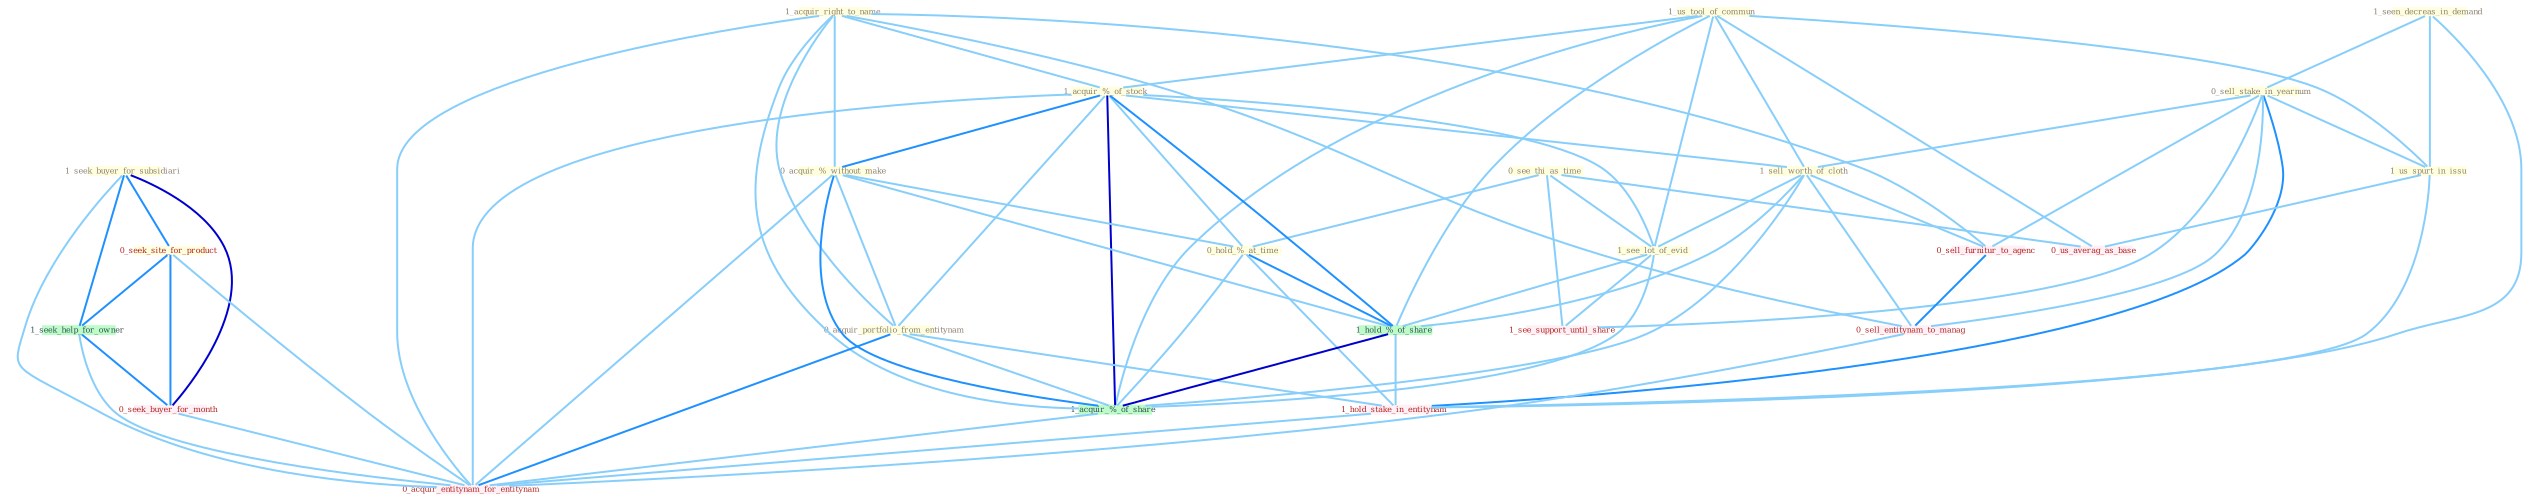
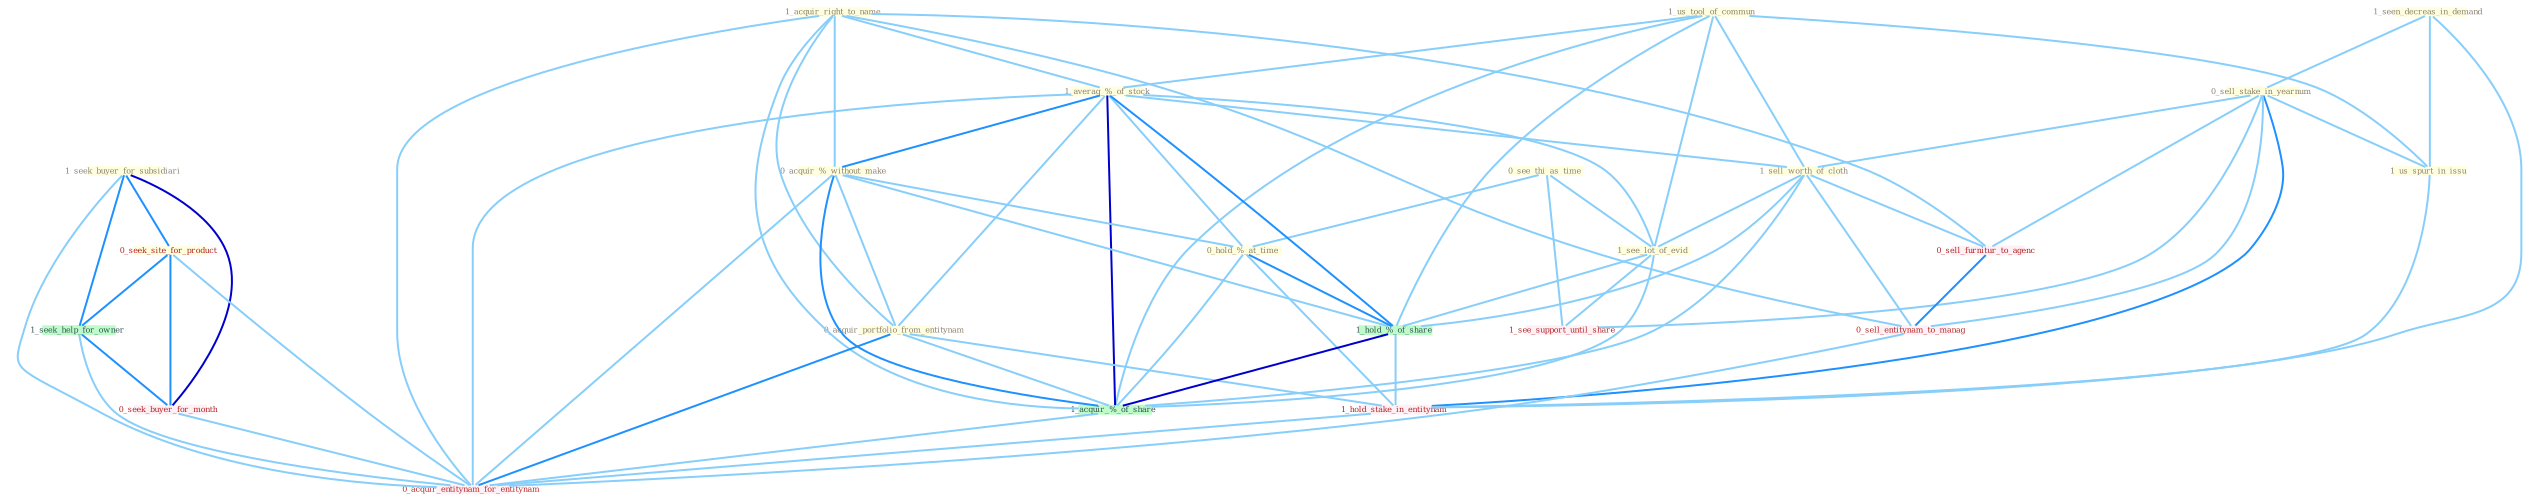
node "1_acquir_%_of_stock": label "1_acquir_%_of_stock" -> "1_averag_%_of_stock"
node "0_us_averag_as_base": removed
